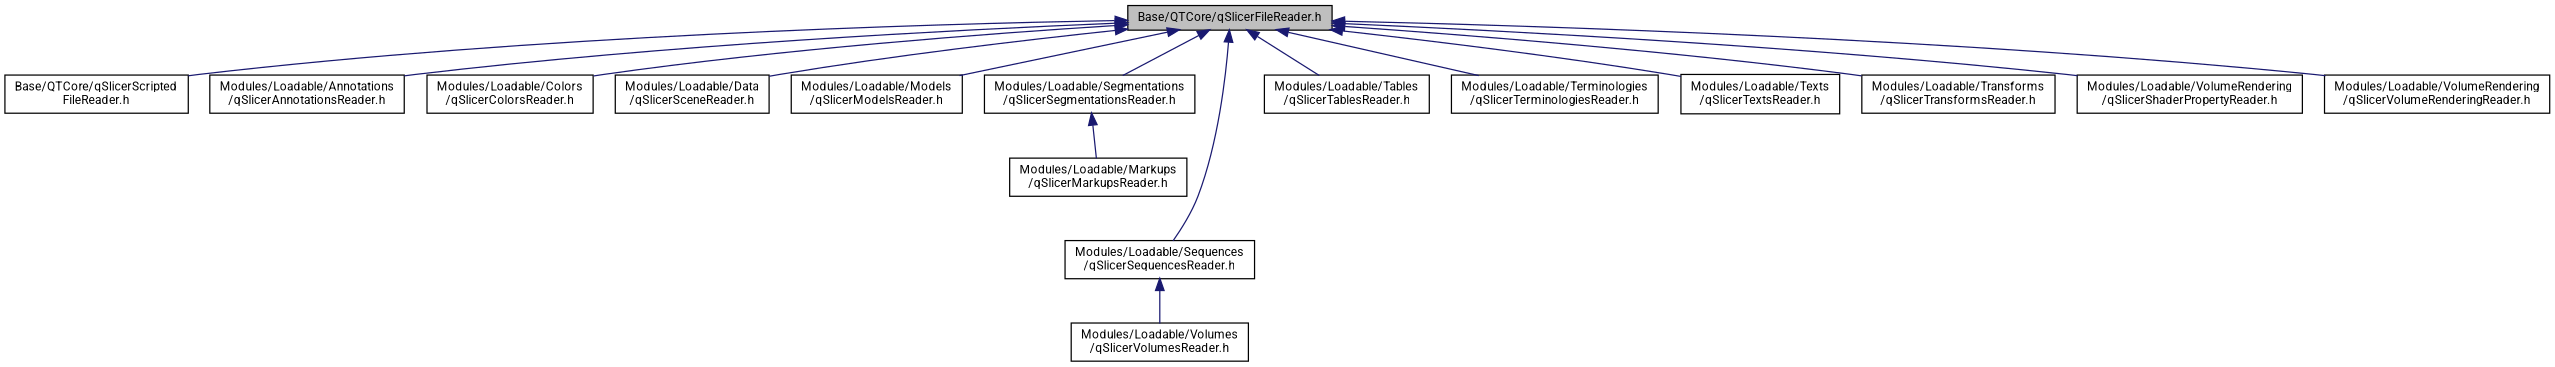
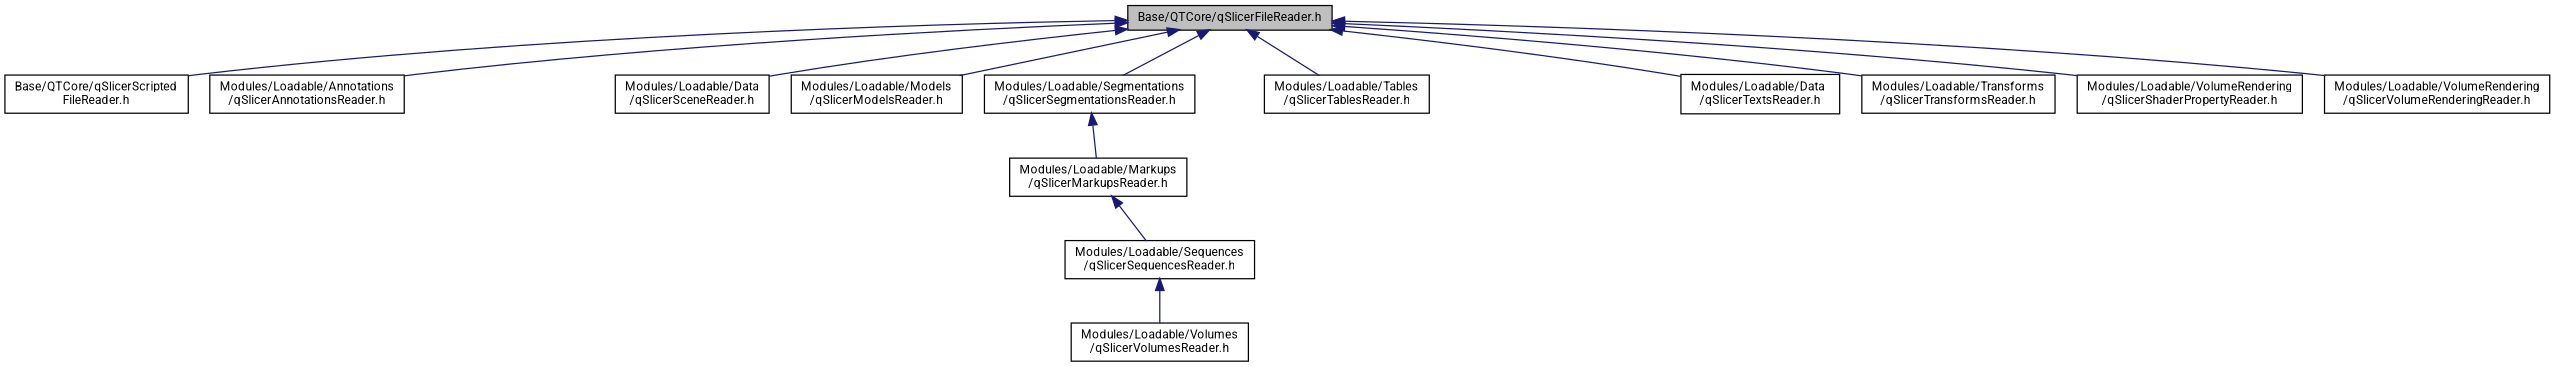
node "Modules/Loadable/Colors /qSlicerColorsReader.h": removed
node "Modules/Loadable/Terminologies /qSlicerTerminologiesReader.h": removed
node "Modules/Loadable/Texts /qSlicerTextsReader.h": label "Modules/Loadable/Texts /qSlicerTextsReader.h" -> "Modules/Loadable/Data /qSlicerTextsReader.h"
edge "Modules/Loadable/Sequences /qSlicerSequencesReader.h" -> "Base/QTCore/qSlicerFileReader.h": now "Modules/Loadable/Sequences /qSlicerSequencesReader.h" -> "Modules/Loadable/Markups /qSlicerMarkupsReader.h"
